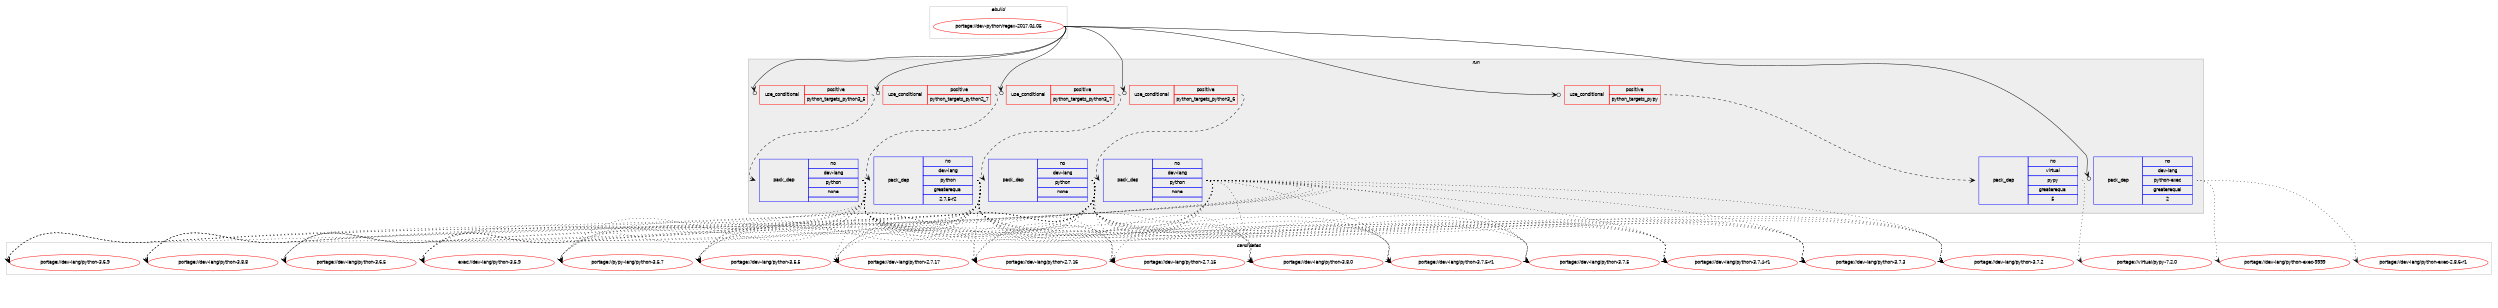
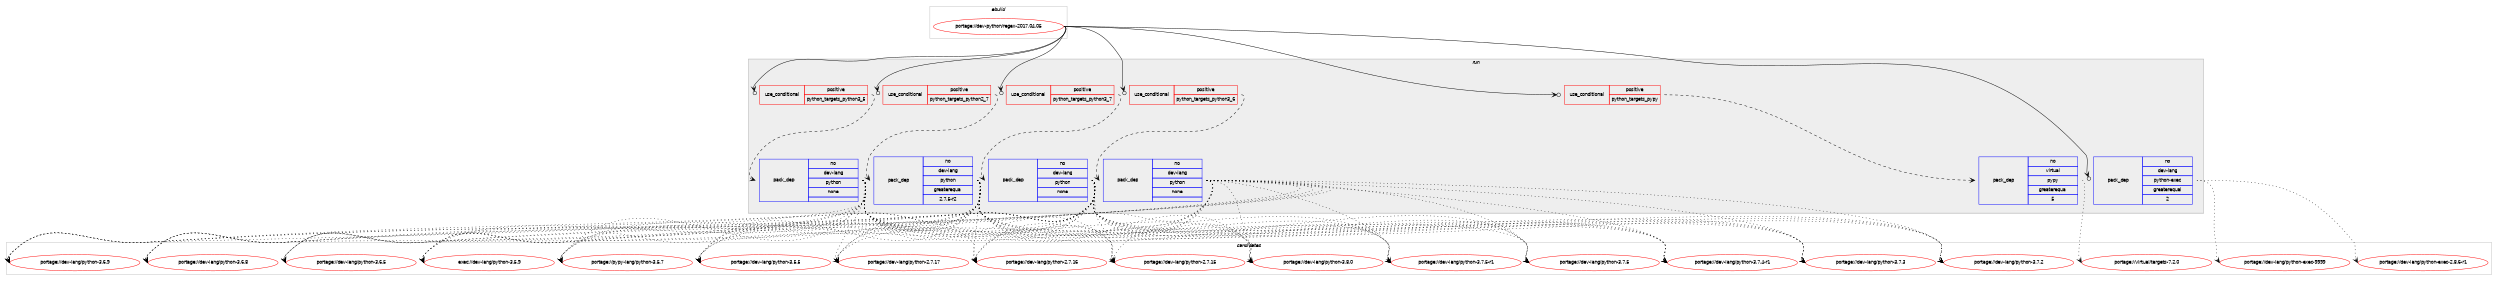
node "portage://dev-lang/python-3.8.8": label "portage://dev-lang/python-3.8.8" -> "portage://dev-lang/python-3.6.8"
node "portage://virtual/pypy-7.2.0": label "portage://virtual/pypy-7.2.0" -> "portage://virtual/targets-7.2.0"
